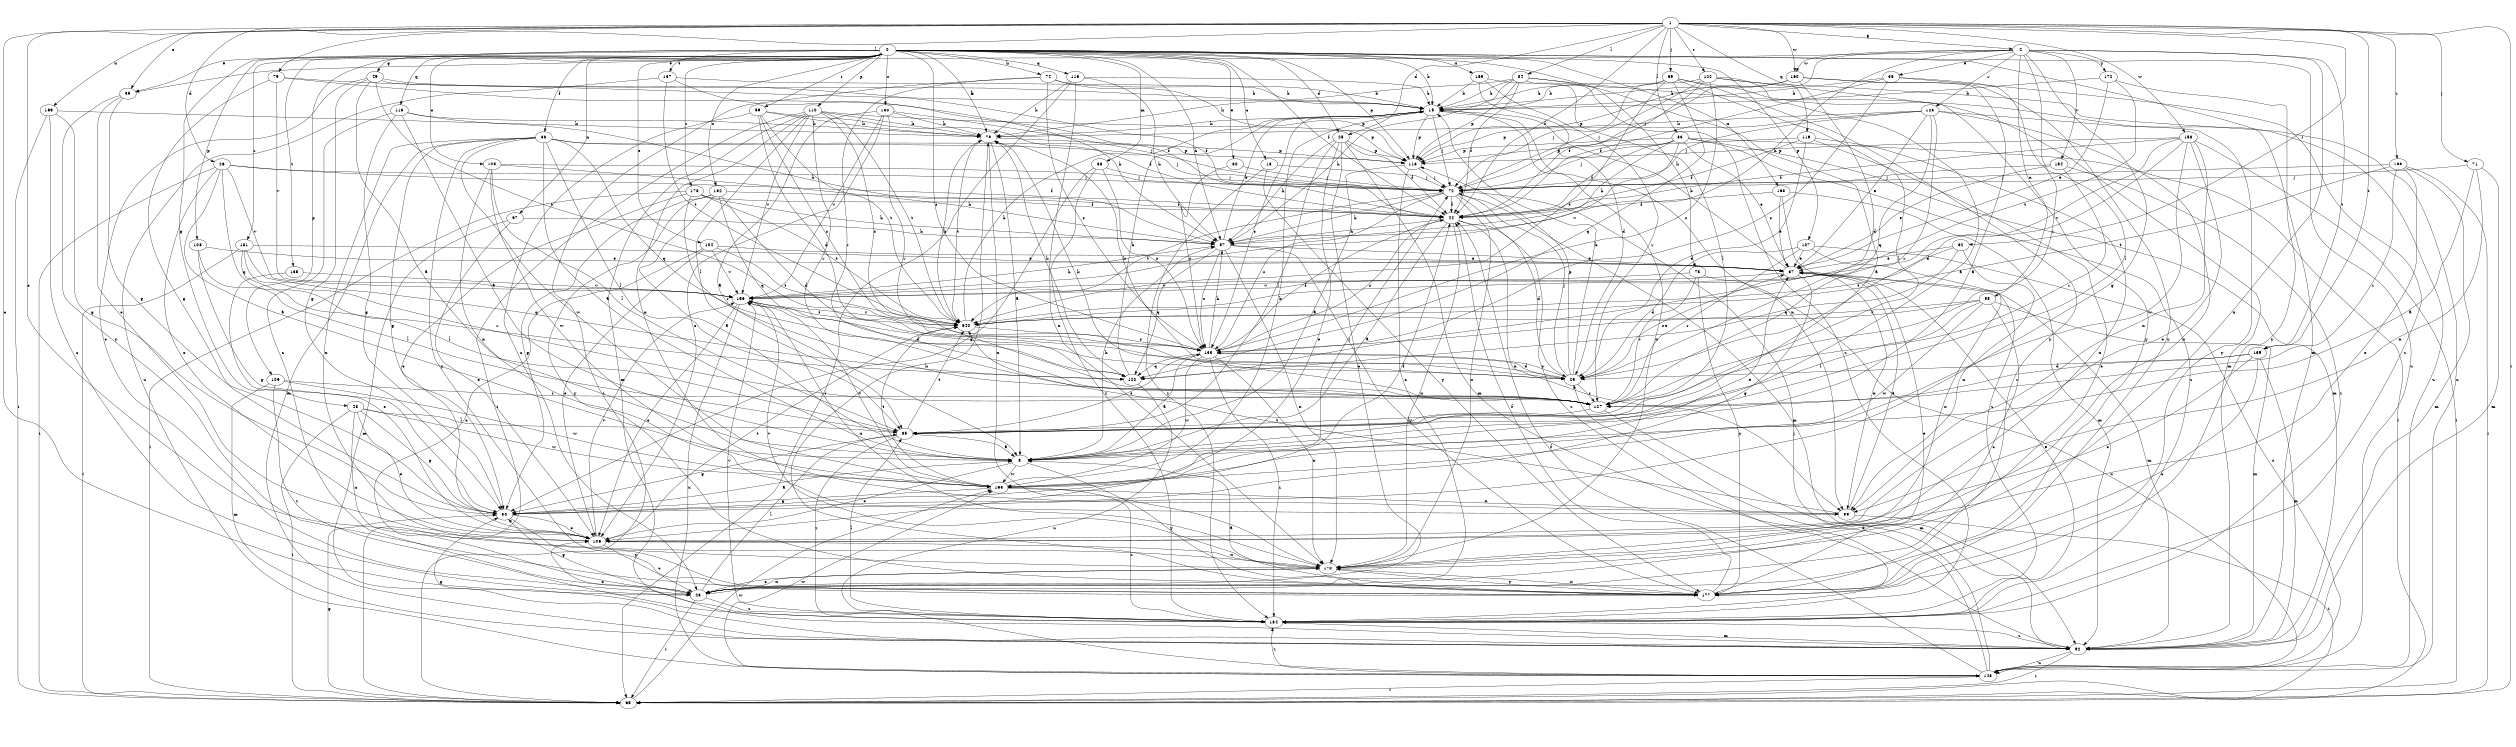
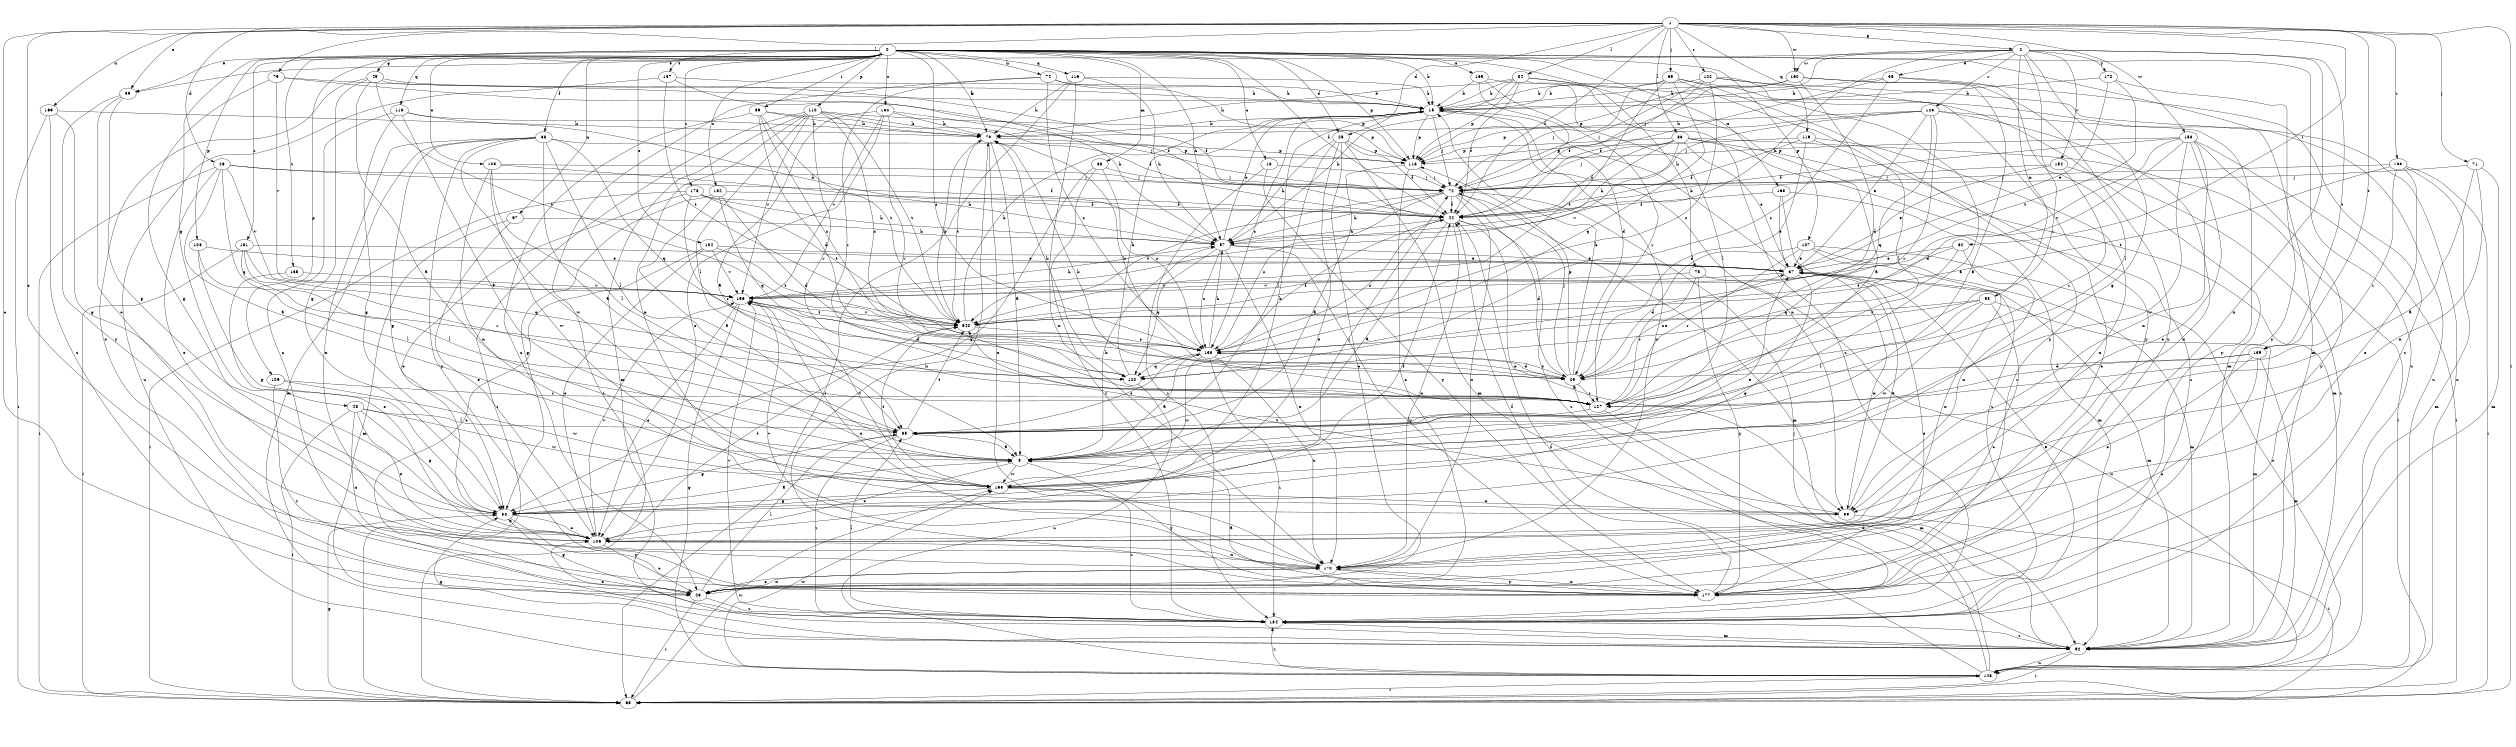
edge "38" -> "72": removed, label "j"
node "30": removed
edge "156" -> "148": label "u" -> "g"
edge "132" -> "177": now "158" -> "177"
edge "109" -> "92": now "107" -> "92"
